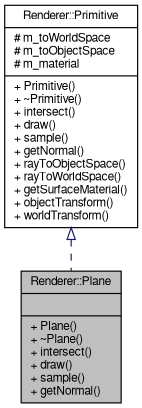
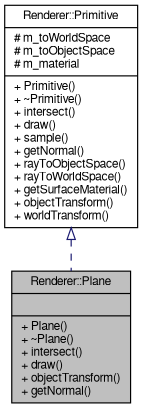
node "Renderer::Plane": text "+ sample()" -> "+ objectTransform()"
